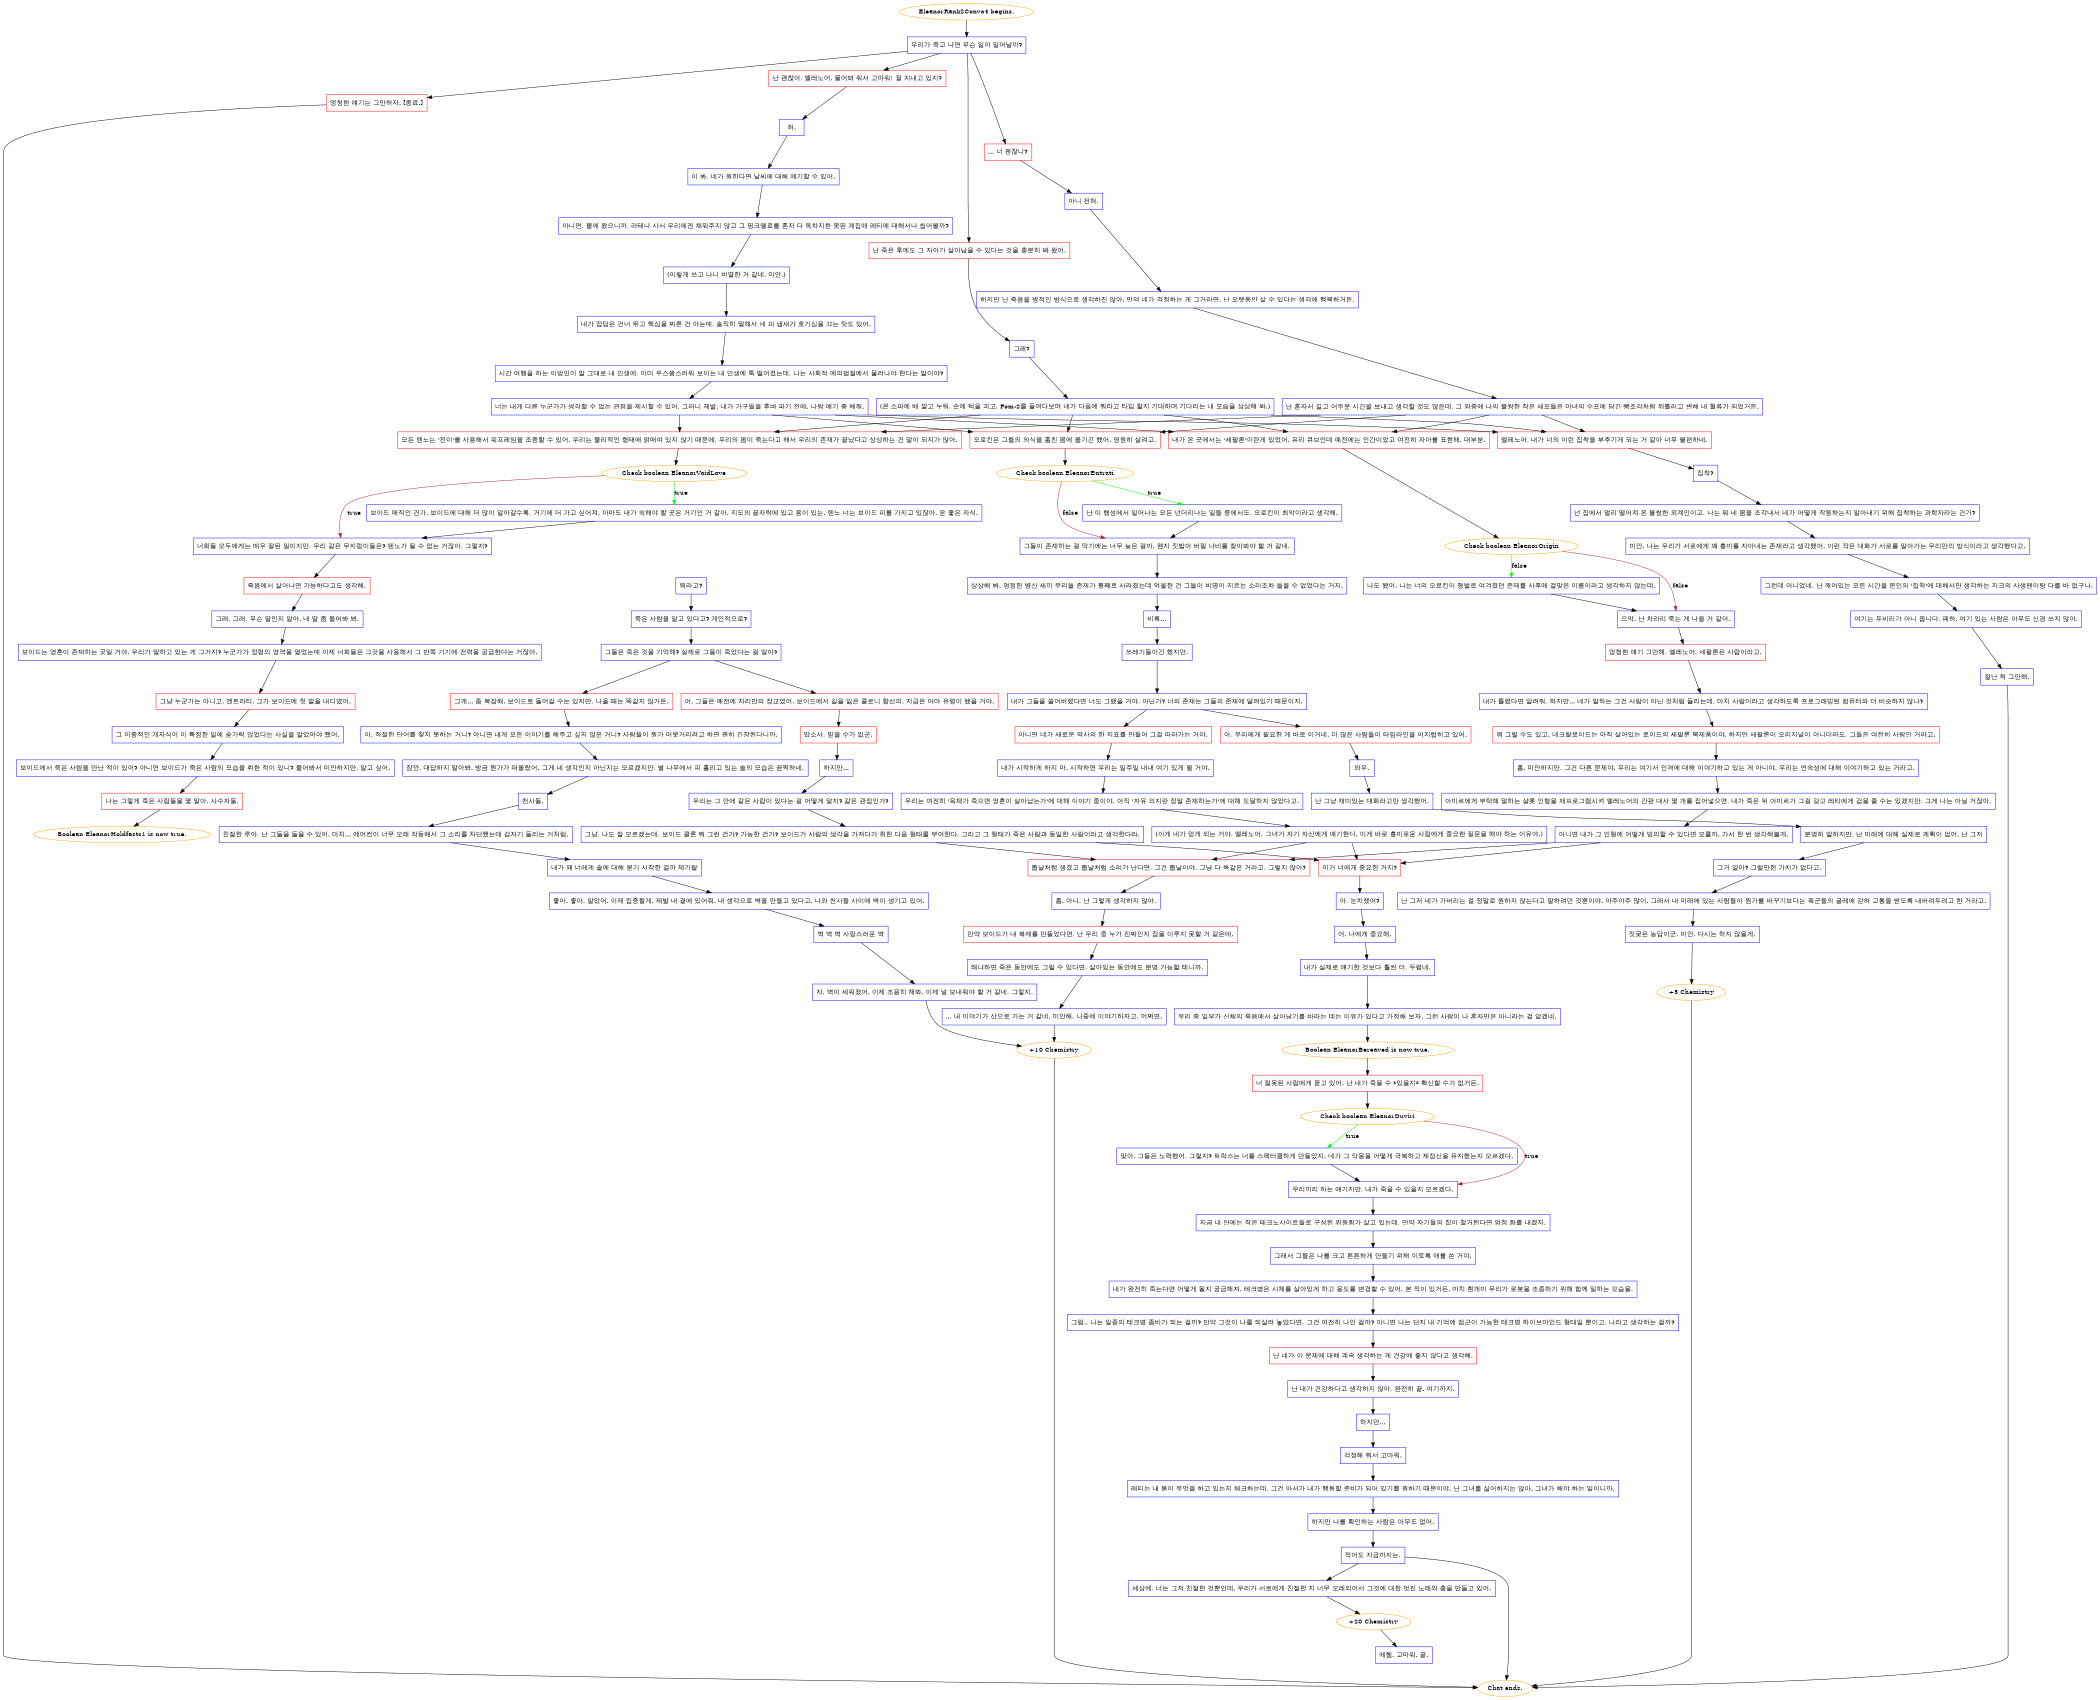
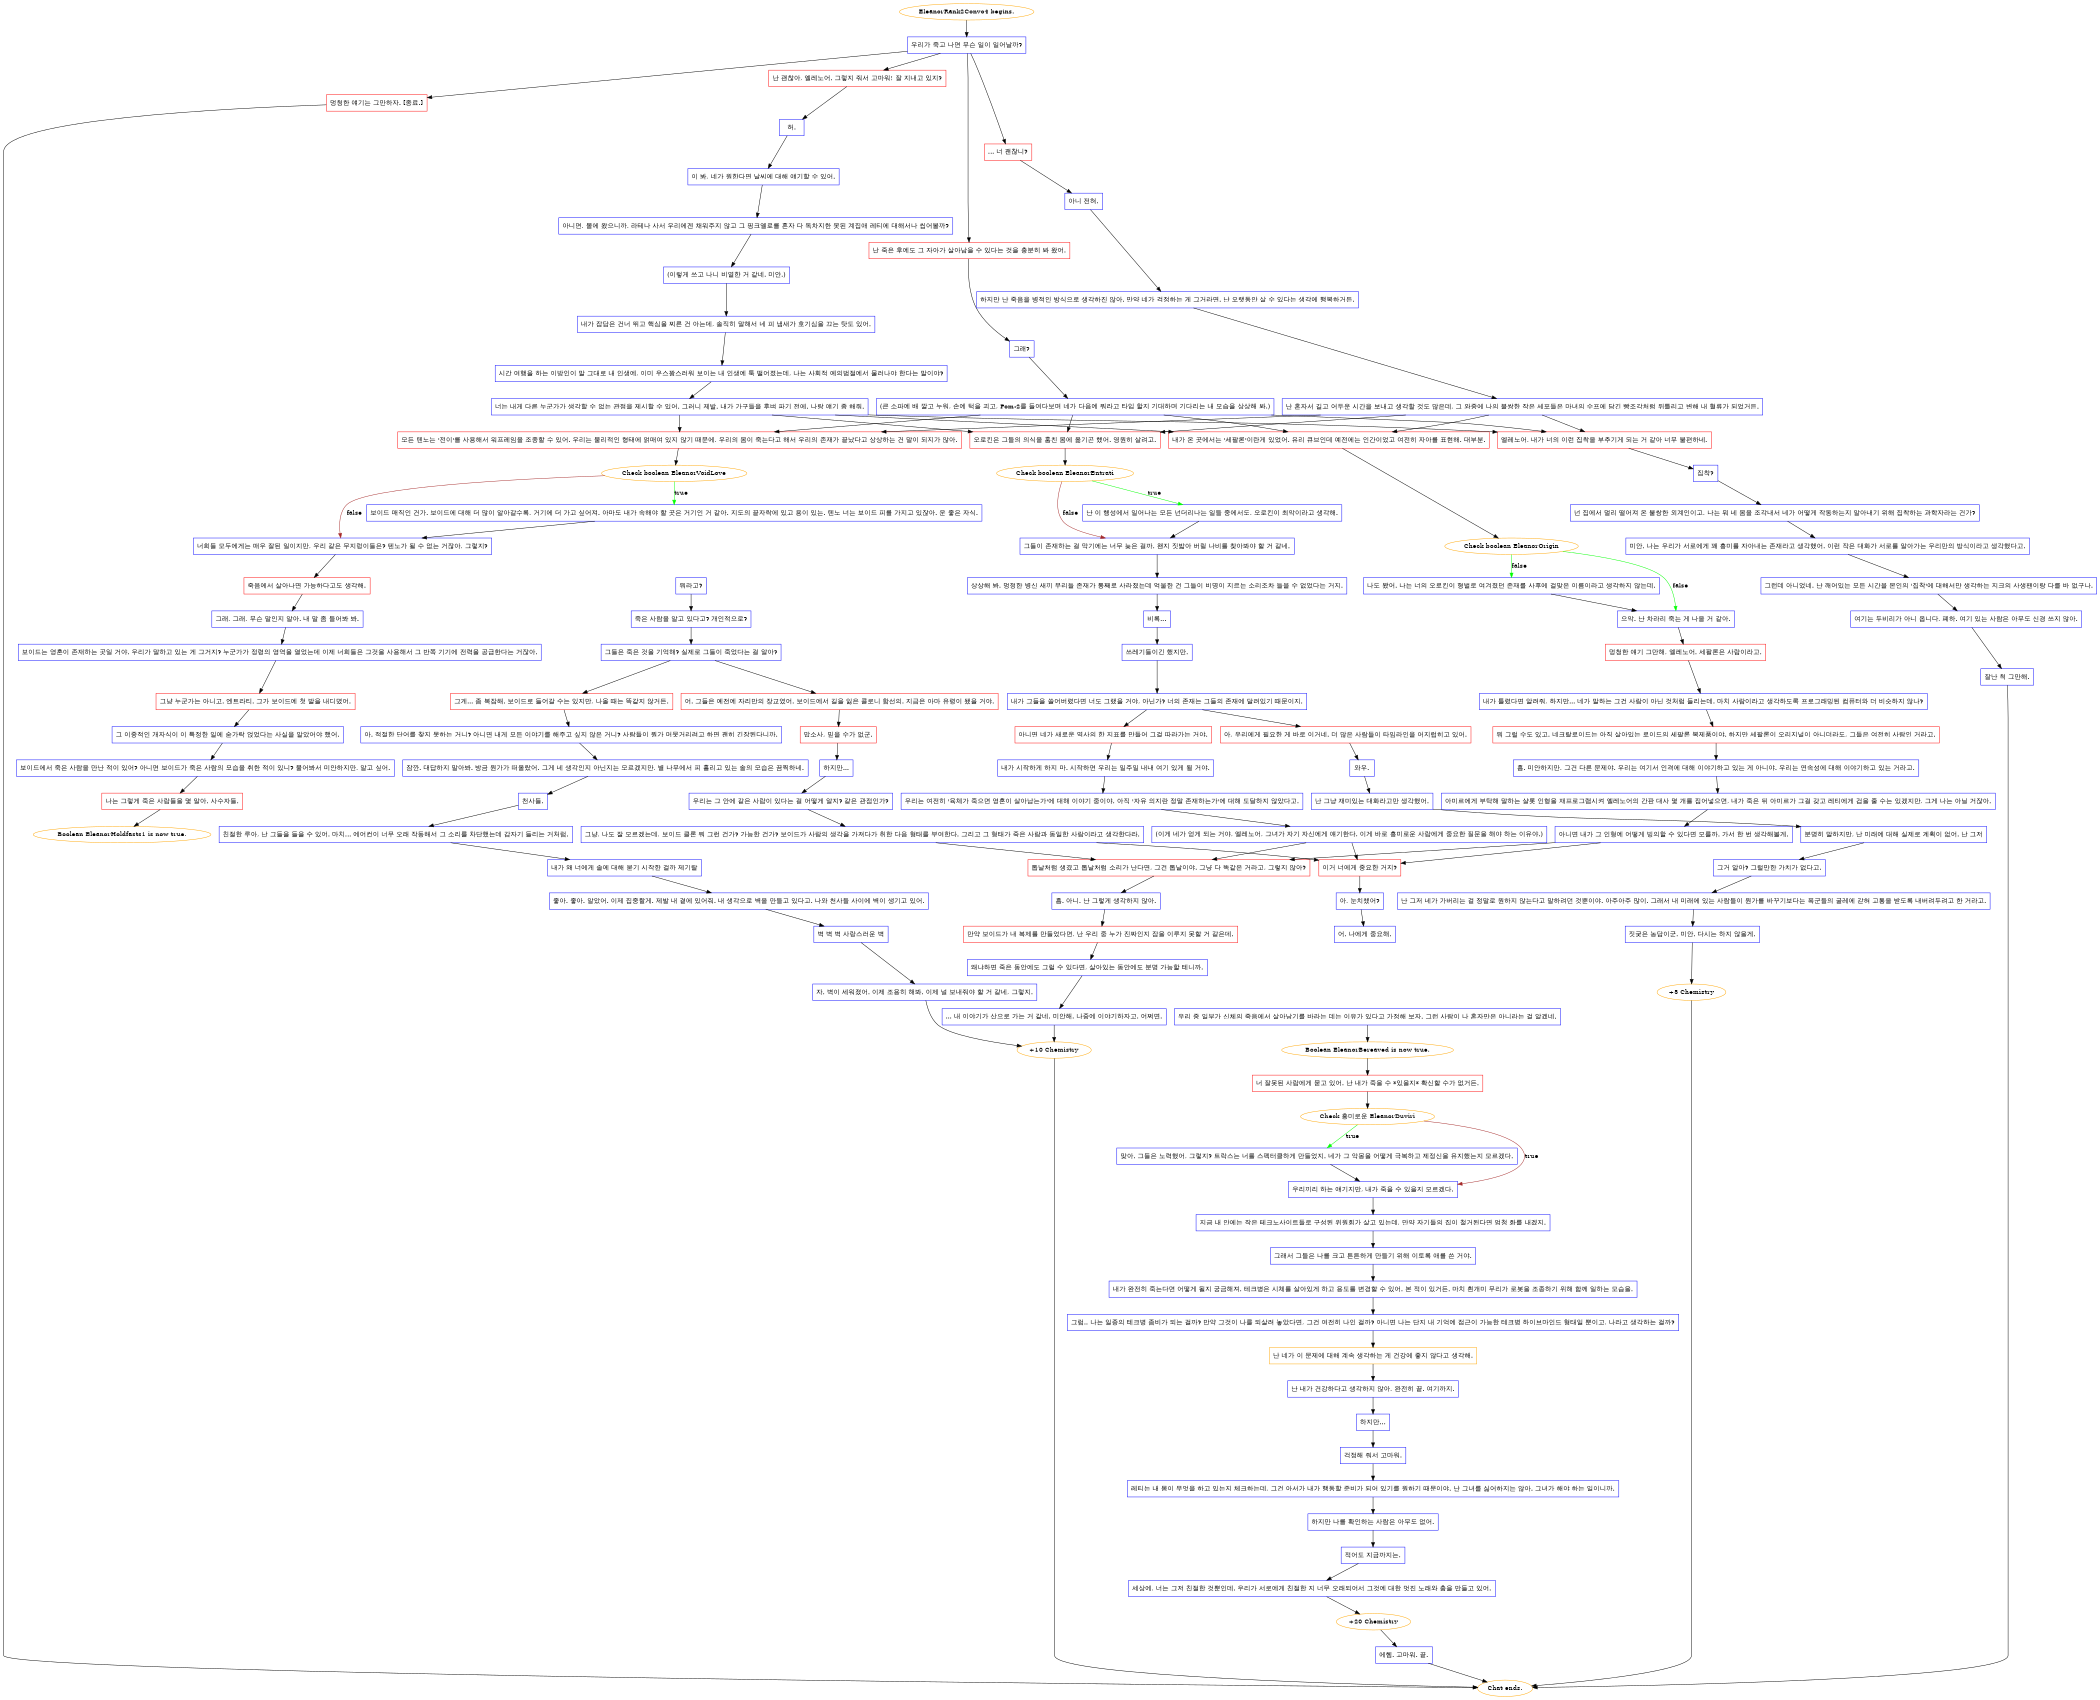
node "난 괜찮아, 엘레노어. 물어봐 줘서 고마워! 잘 지내고 있지?": label "난 괜찮아, 엘레노어. 물어봐 줘서 고마워! 잘 지내고 있지?" -> "난 괜찮아, 엘레노어. 그렇지 줘서 고마워! 잘 지내고 있지?"
edge "Check boolean EleanorVoidLove" -> "너희들 모두에게는 매우 잘된 일이지만, 우리 같은 무지렁이들은? 텐노가 될 수 없는 거잖아, 그렇지?": label "true" -> "false"
edge "Check boolean EleanorOrigin" -> "으악. 난 차라리 죽는 게 나을 거 같아.": color brown -> green
node "내가 실제로 얘기한 것보다 훨씬 더, 두렵네.": removed
node "Check boolean EleanorDuviri": label "Check boolean EleanorDuviri" -> "Check 흥미로운 EleanorDuviri"
node "난 네가 이 문제에 대해 계속 생각하는 게 건강에 좋지 않다고 생각해.": color red -> orange
edge "적어도 지금까지는." -> "Chat ends.": now "에헴. 고마워. 끝." -> "Chat ends."
